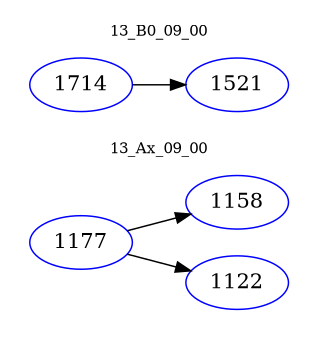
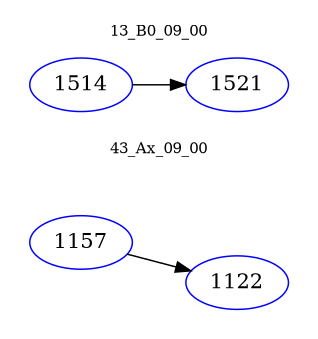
node "1714": label "1714" -> "1514"
cluster "13_Ax_09_00": label "13_Ax_09_00" -> "43_Ax_09_00"
node "1158": removed
node "1177": label "1177" -> "1157"
